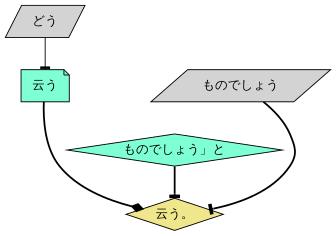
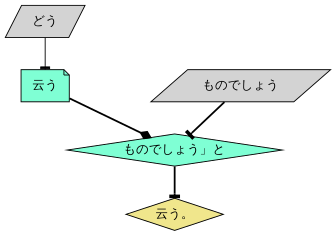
edge "ものでしょう" -> "云う。": now "ものでしょう" -> "ものでしょう」と"
edge "云う" -> "云う。": now "云う" -> "ものでしょう」と"
